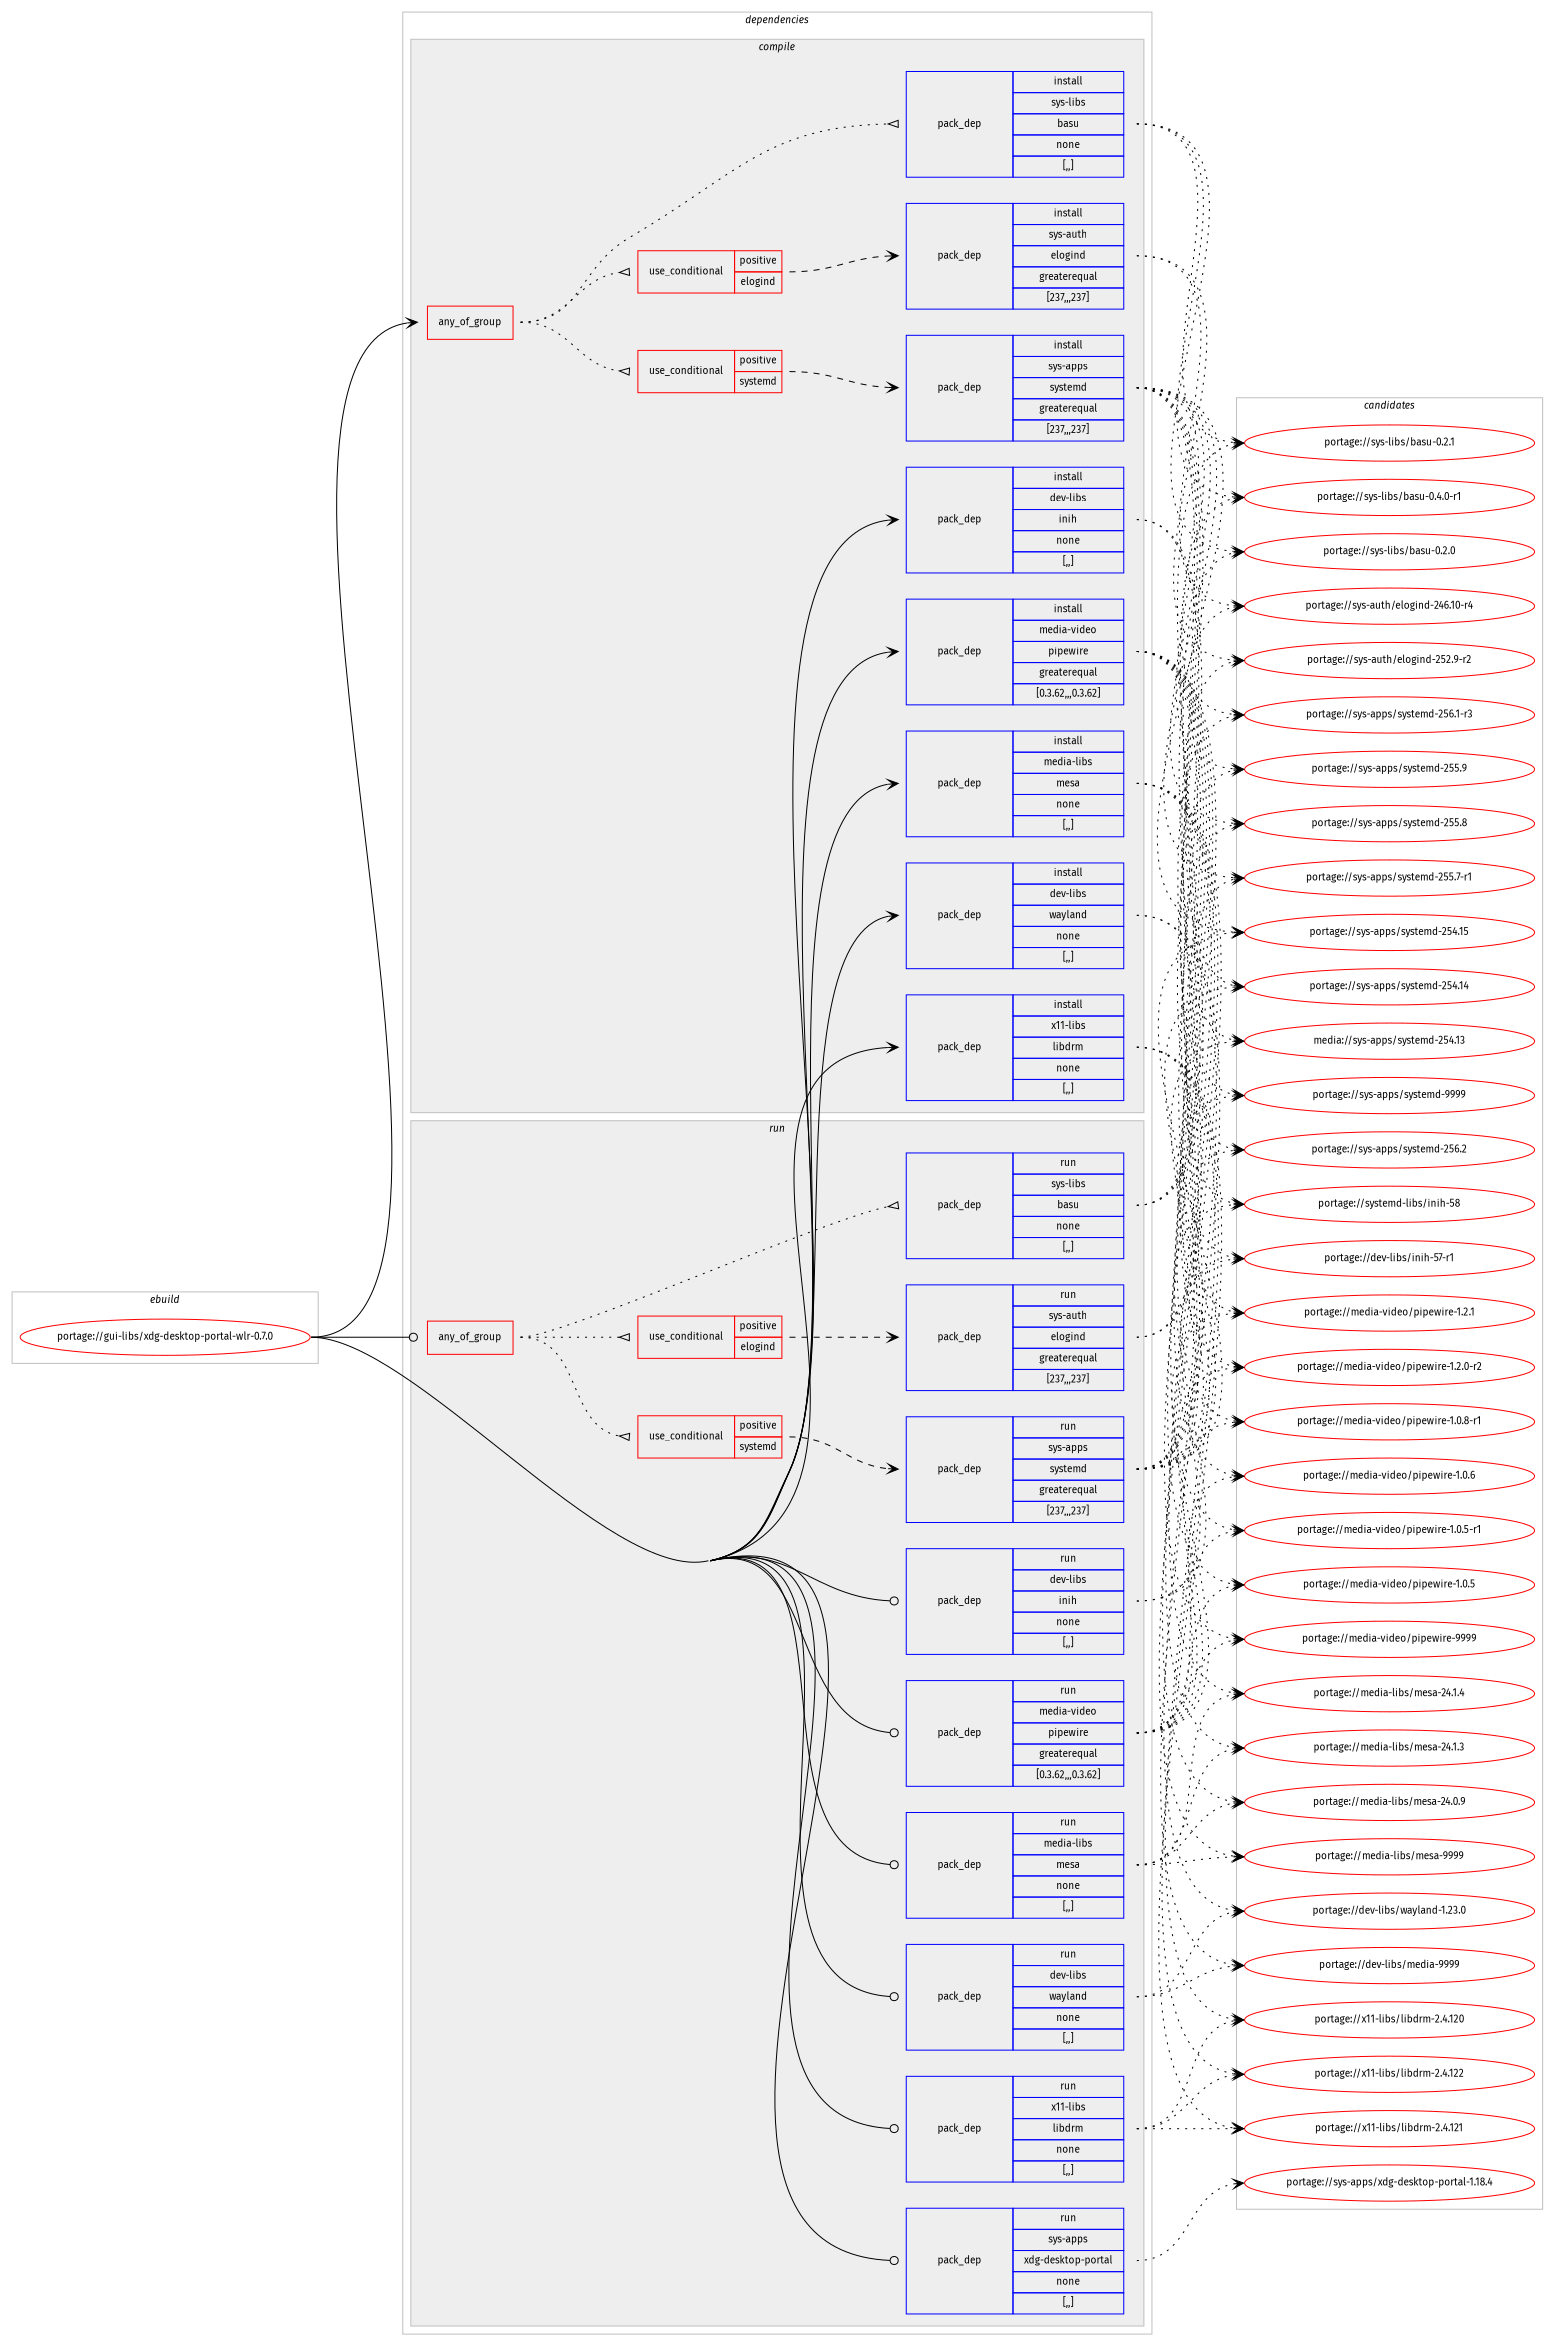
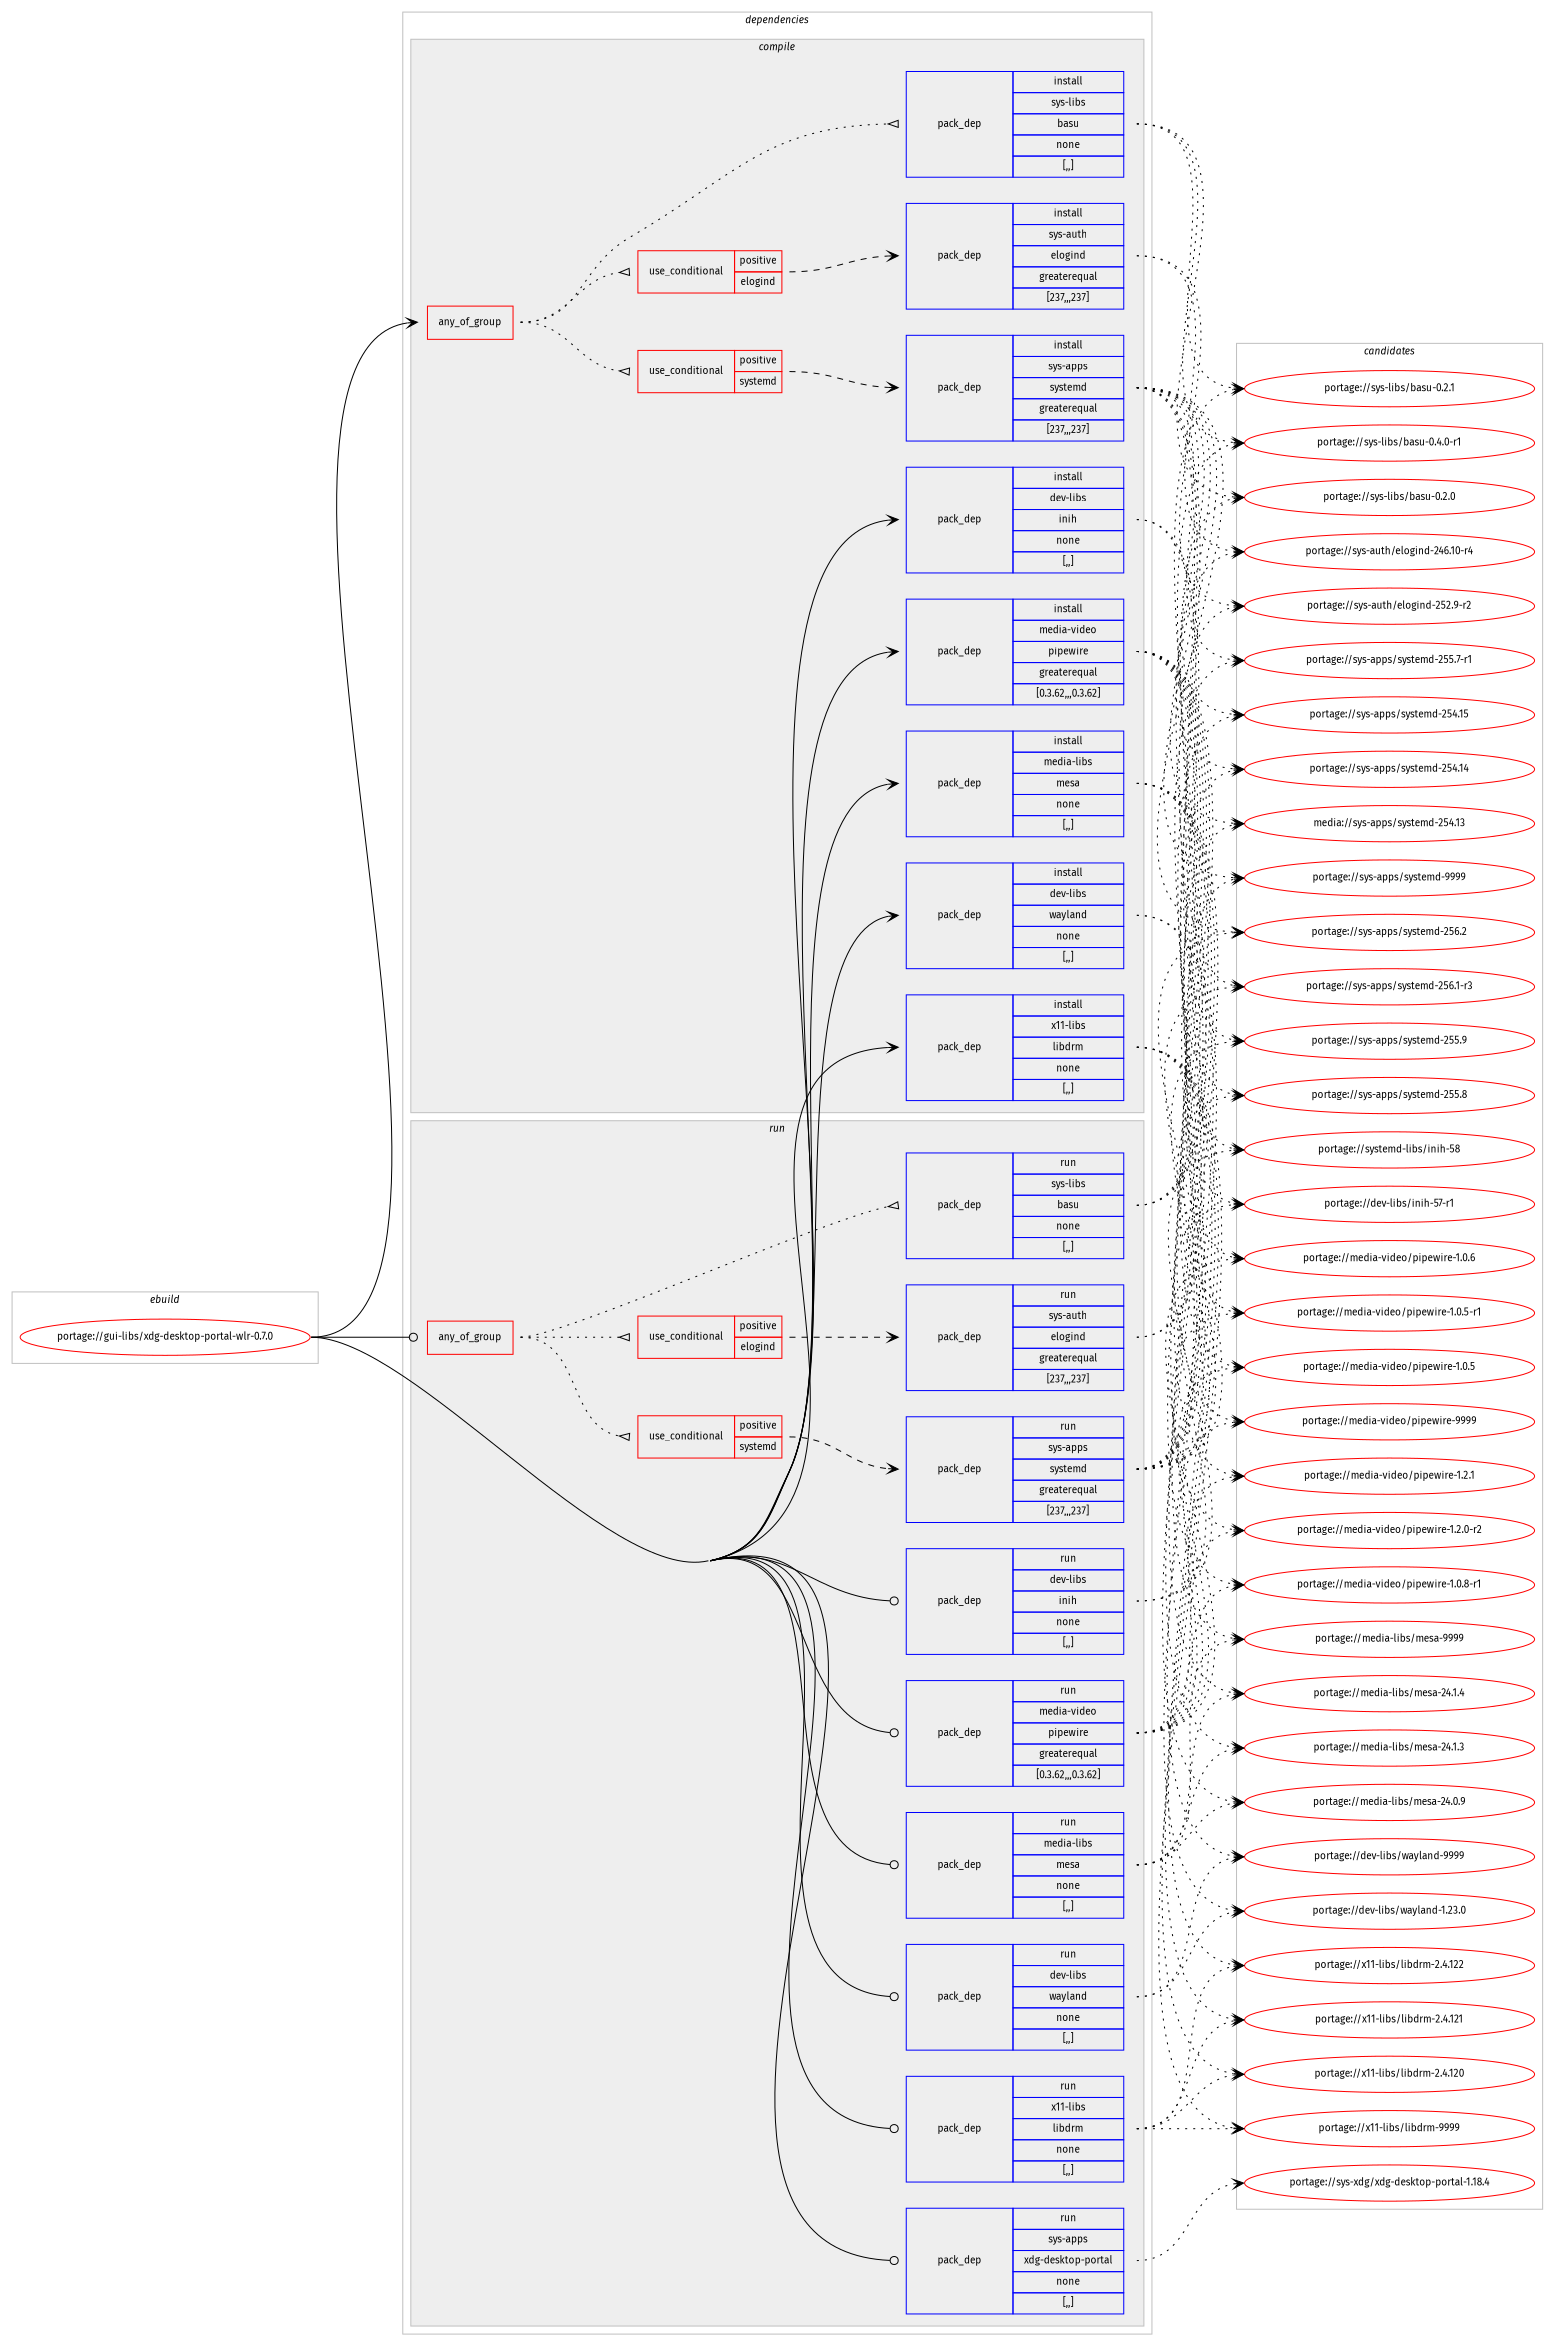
node "portage://dev-libs/media-9999": label "portage://dev-libs/media-9999" -> "portage://dev-libs/wayland-9999"
node "portage://x11-libs/libdrm-9999": added
node "portage://sys-apps/xdg-desktop-portal-1.18.4": label "portage://sys-apps/xdg-desktop-portal-1.18.4" -> "portage://sys-xdg/xdg-desktop-portal-1.18.4"
